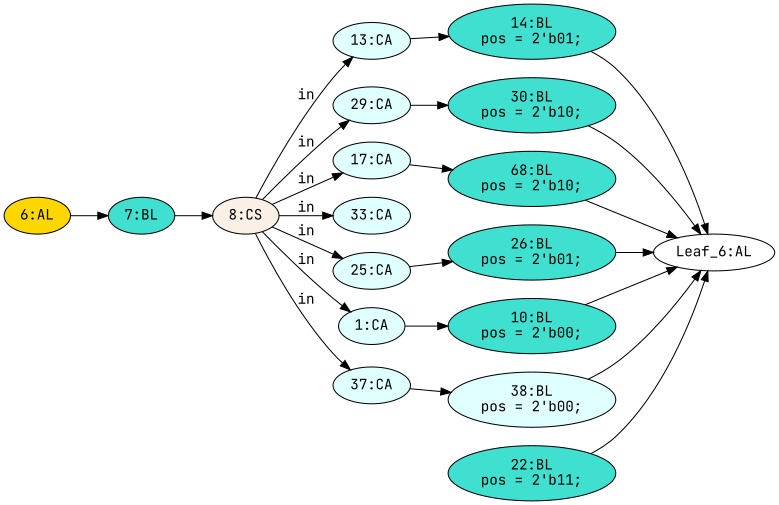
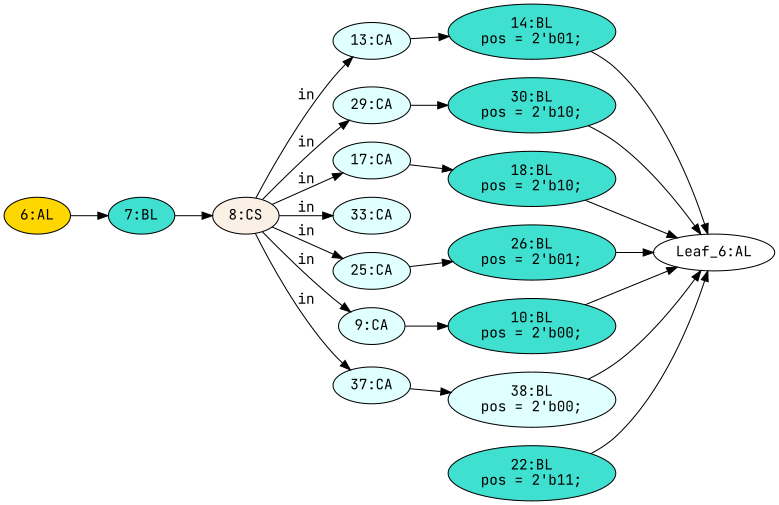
node "68:BL pos = 2'b10;": label "68:BL pos = 2'b10;" -> "18:BL pos = 2'b10;"
node "1:CA": label "1:CA" -> "9:CA"
